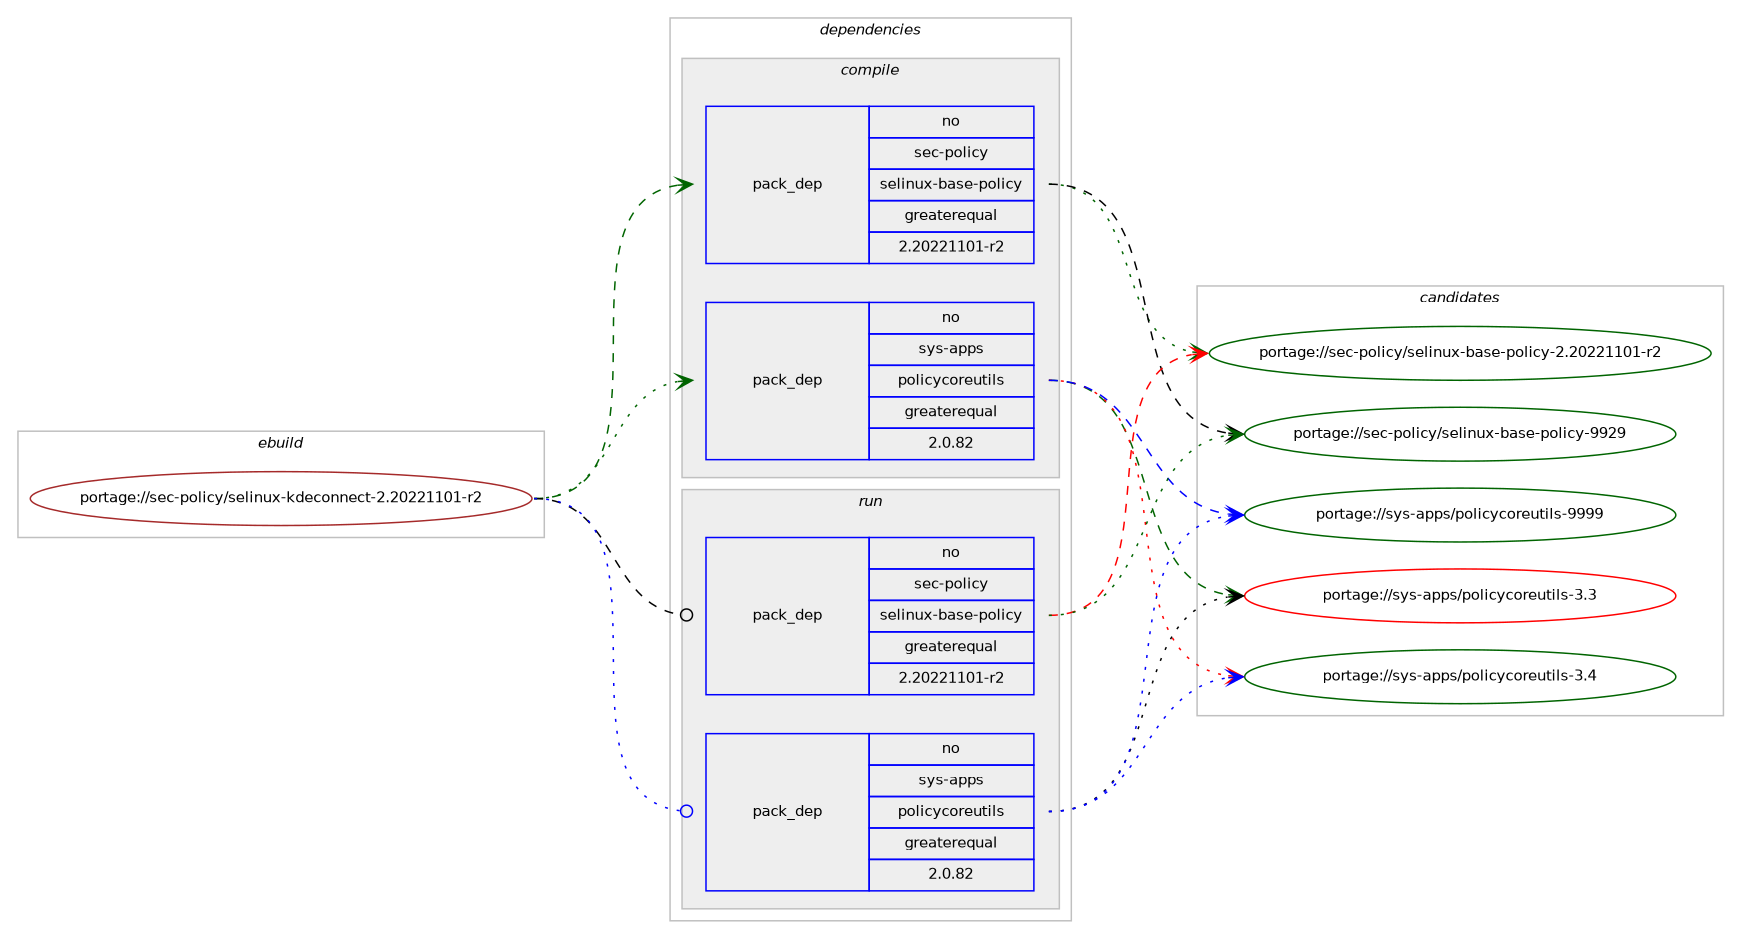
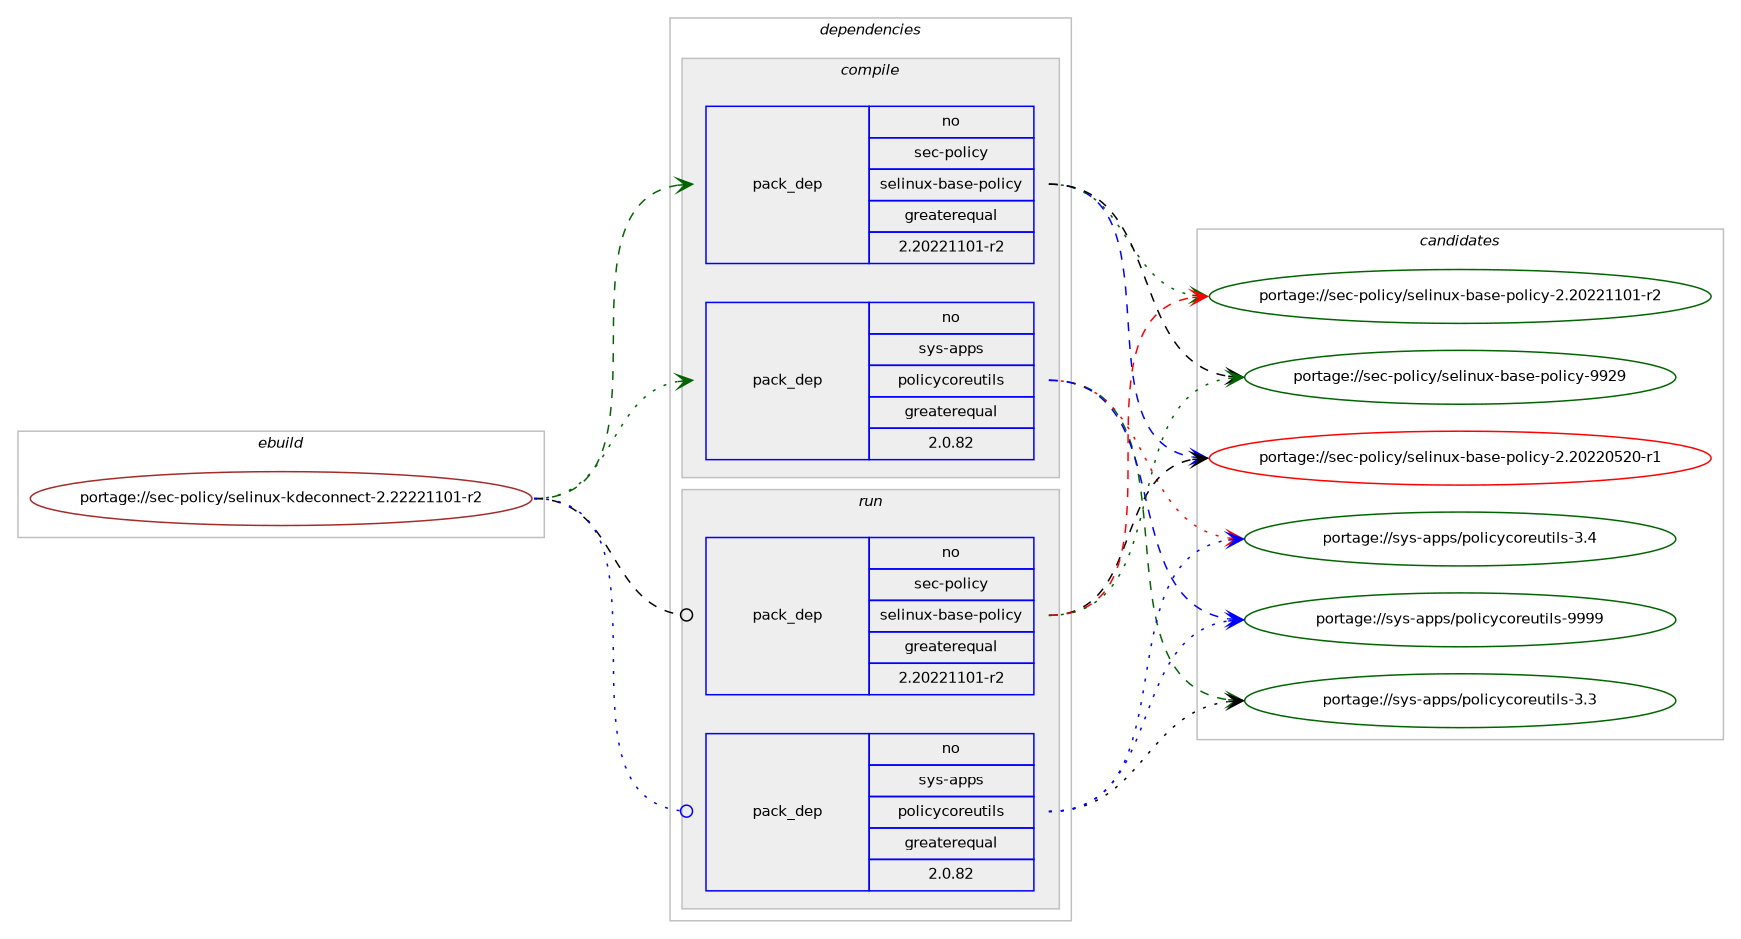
node "portage://sec-policy/selinux-base-policy-2.20220520-r1": added
node "portage://sec-policy/selinux-kdeconnect-2.20221101-r2": label "portage://sec-policy/selinux-kdeconnect-2.20221101-r2" -> "portage://sec-policy/selinux-kdeconnect-2.22221101-r2"
node "portage://sys-apps/policycoreutils-3.3": color red -> darkgreen
